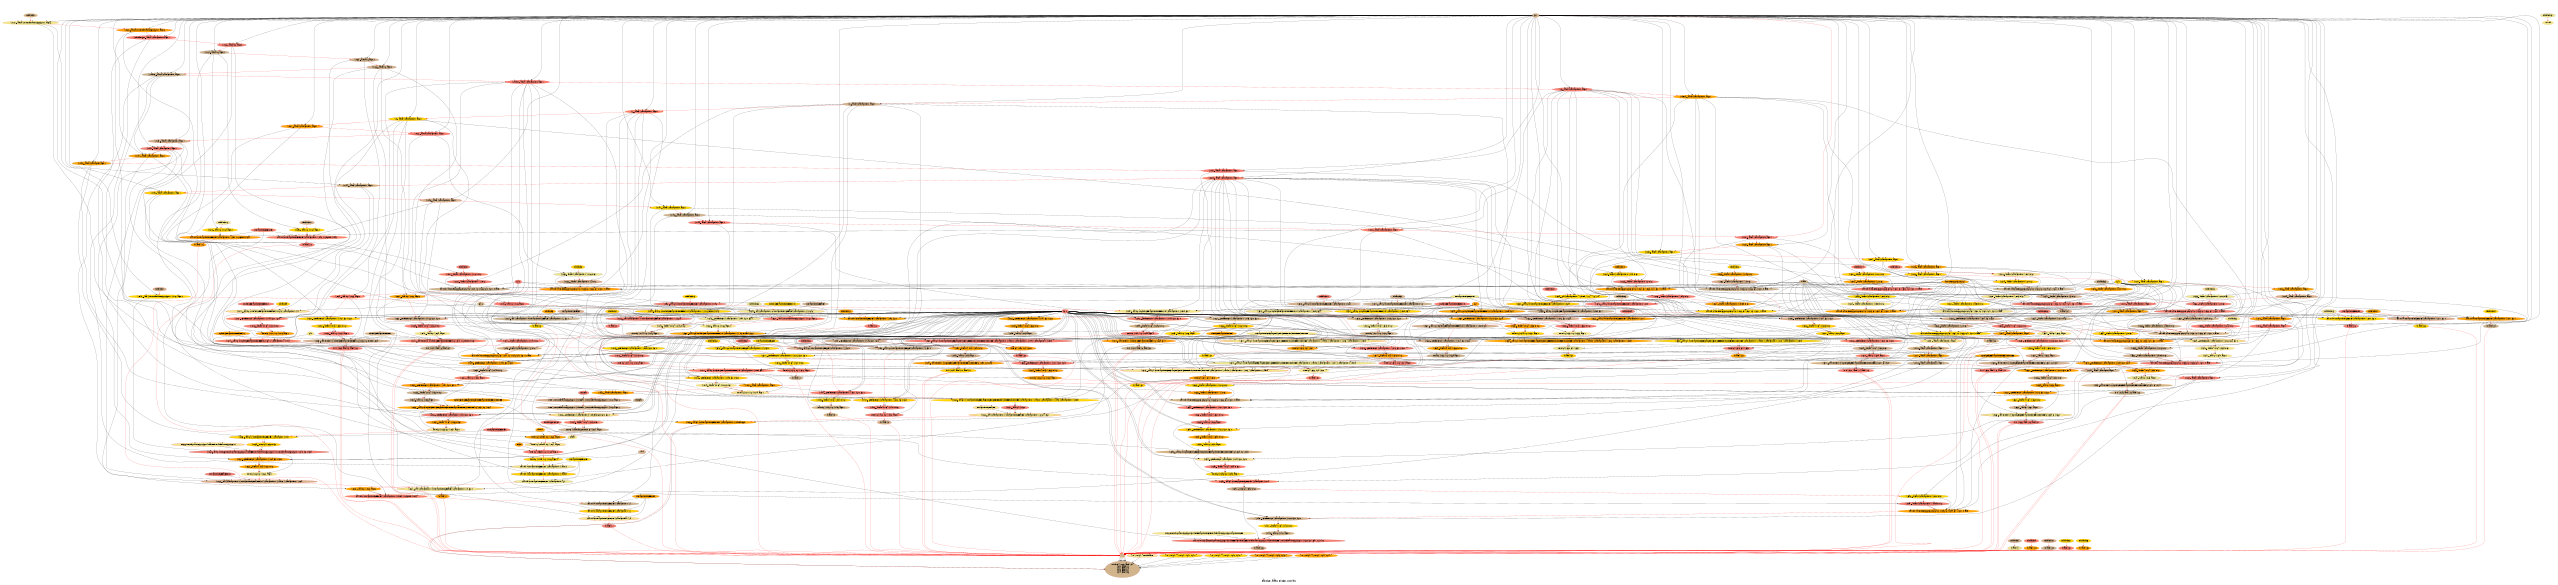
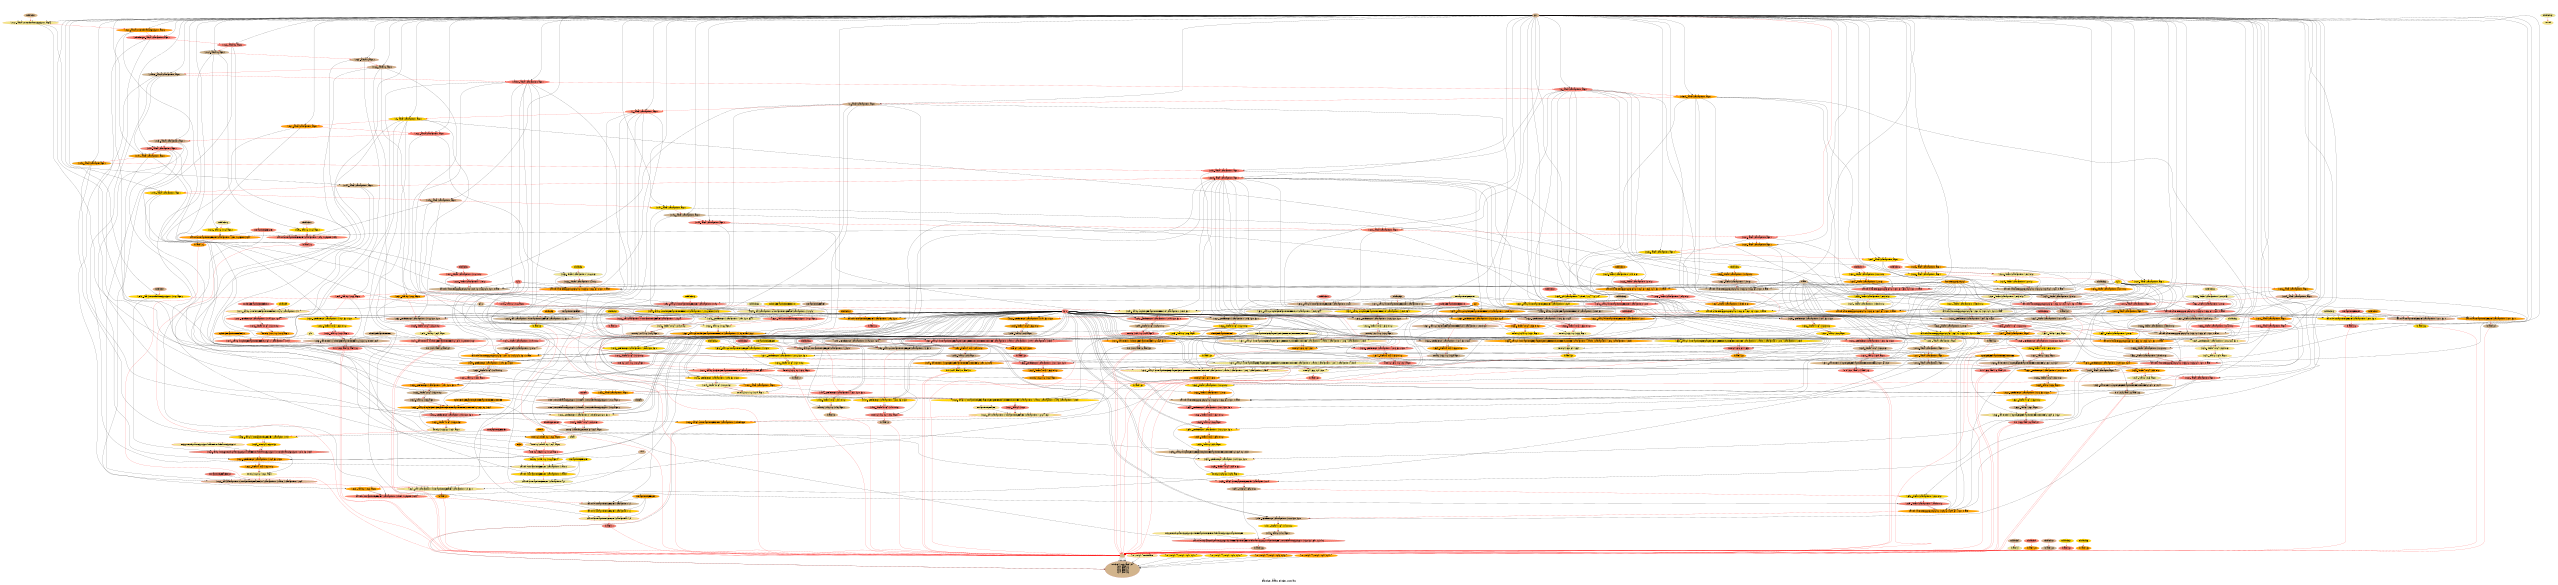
node "unk_block_24": removed
